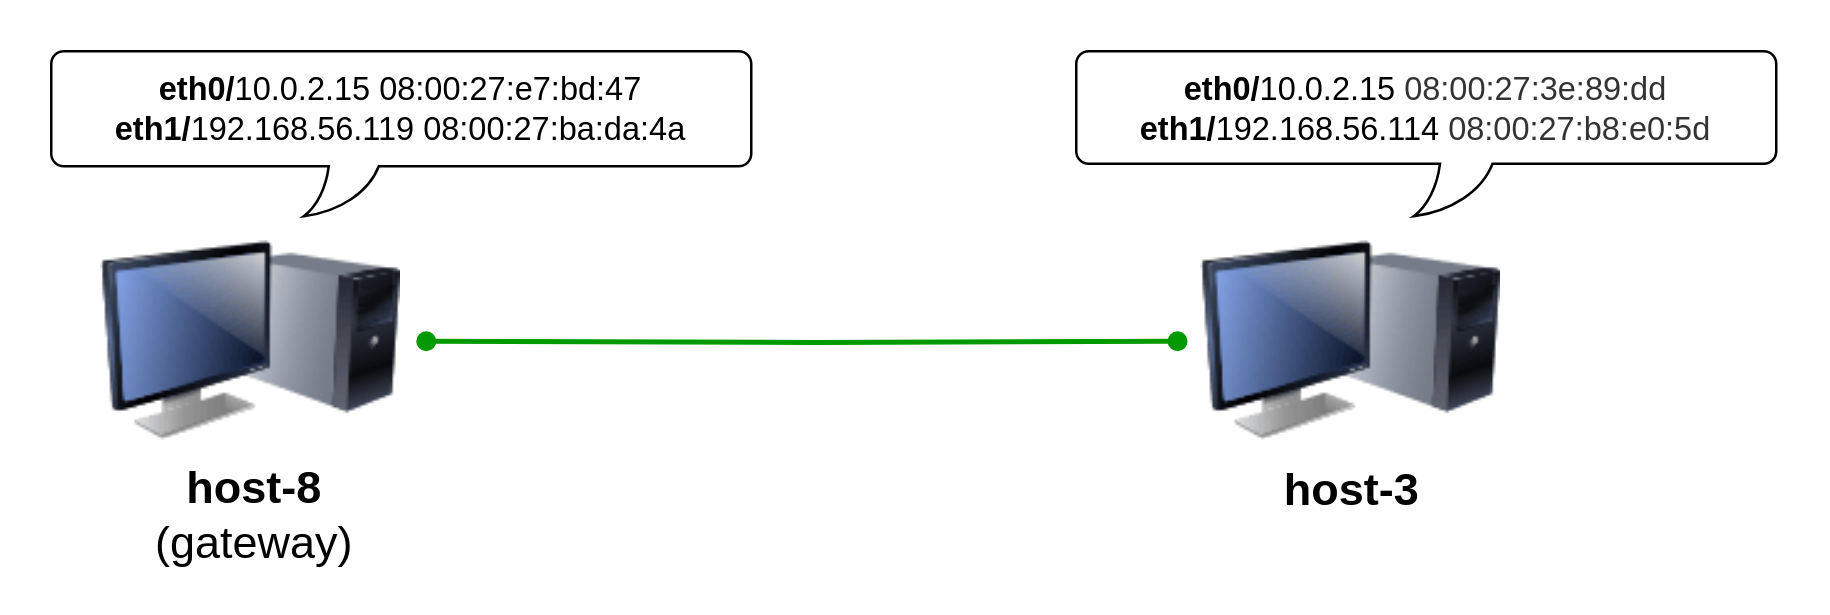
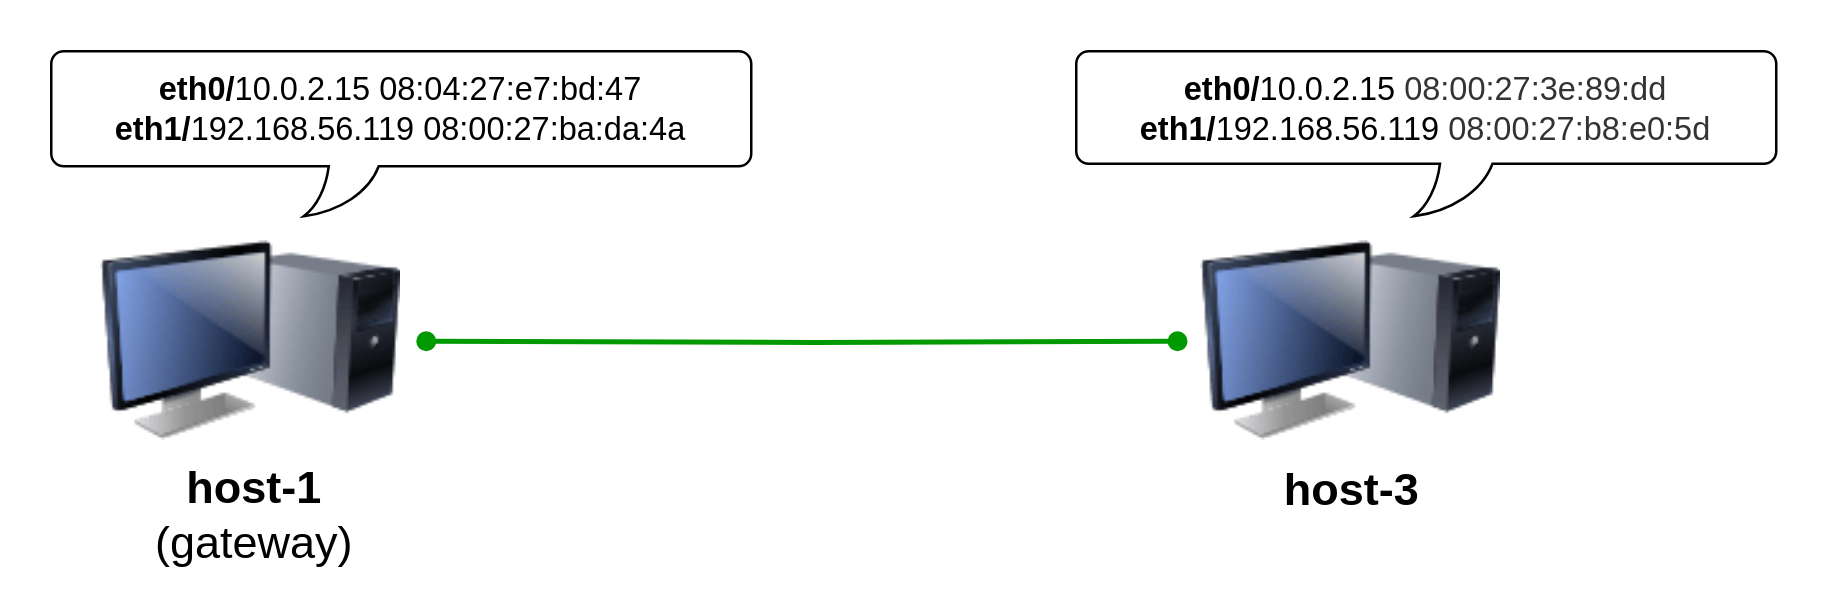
node "eth0/10.0.2.15 08:00:27:e7:bd:47 eth1/192.168.56.119 08:00:27:ba:da:4a": label "eth0/10.0.2.15 08:00:27:e7:bd:47 eth1/192.168.56.119 08:00:27:ba:da:4a" -> "eth0/10.0.2.15 08:04:27:e7:bd:47 eth1/192.168.56.119 08:00:27:ba:da:4a"
node "eth0/10.0.2.15 08:00:27:3e:89:dd eth1/192.168.56.114 08:00:27:b8:e0:5d": label "eth0/10.0.2.15 08:00:27:3e:89:dd eth1/192.168.56.114 08:00:27:b8:e0:5d" -> "eth0/10.0.2.15 08:00:27:3e:89:dd eth1/192.168.56.119 08:00:27:b8:e0:5d"
node "host-8 (gateway)": label "host-8 (gateway)" -> "host-1 (gateway)"
